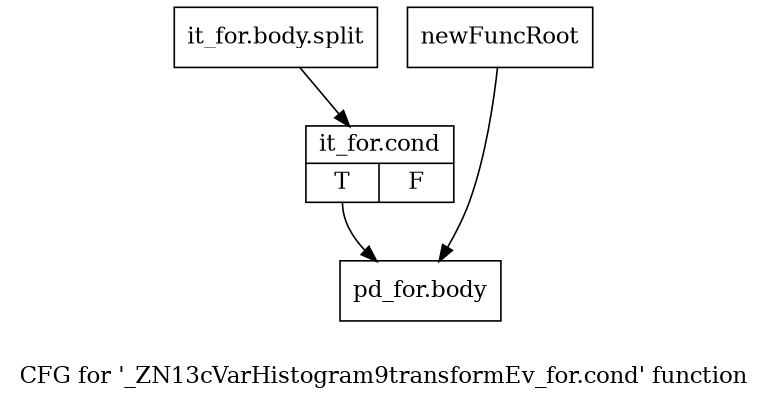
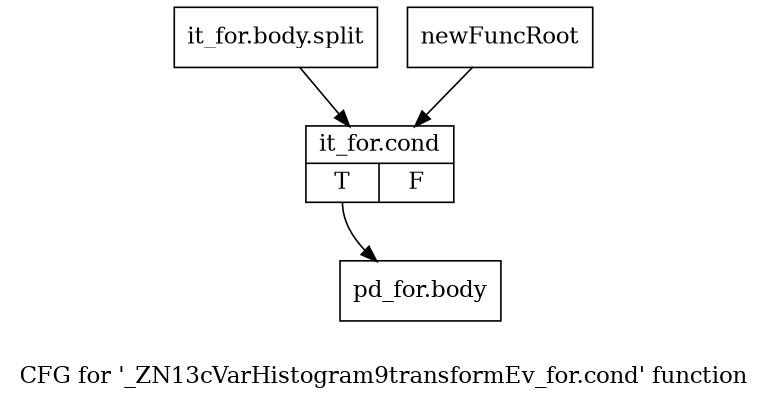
edge "newFuncRoot" -> "pd_for.body": now "newFuncRoot" -> "it_for.cond"
